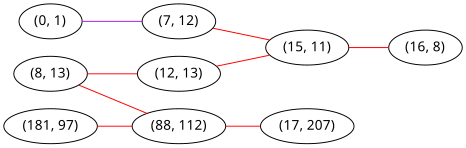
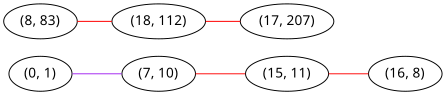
node "(7, 12)": label "(7, 12)" -> "(7, 10)"
node "(8, 13)": label "(8, 13)" -> "(8, 83)"
node "(12, 13)": removed
node "(181, 97)": removed
node "(88, 112)": label "(88, 112)" -> "(18, 112)"
